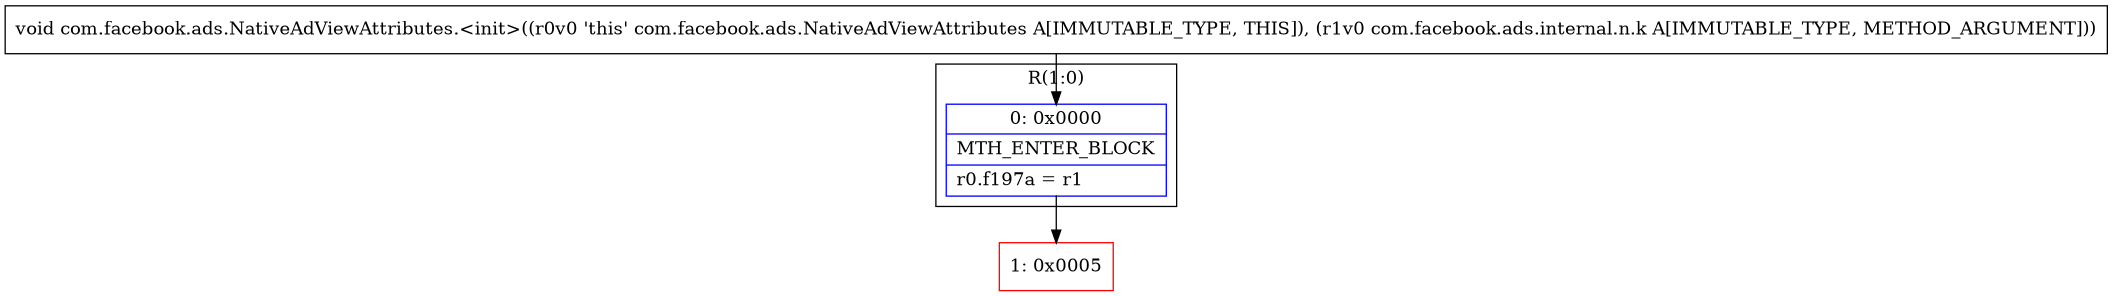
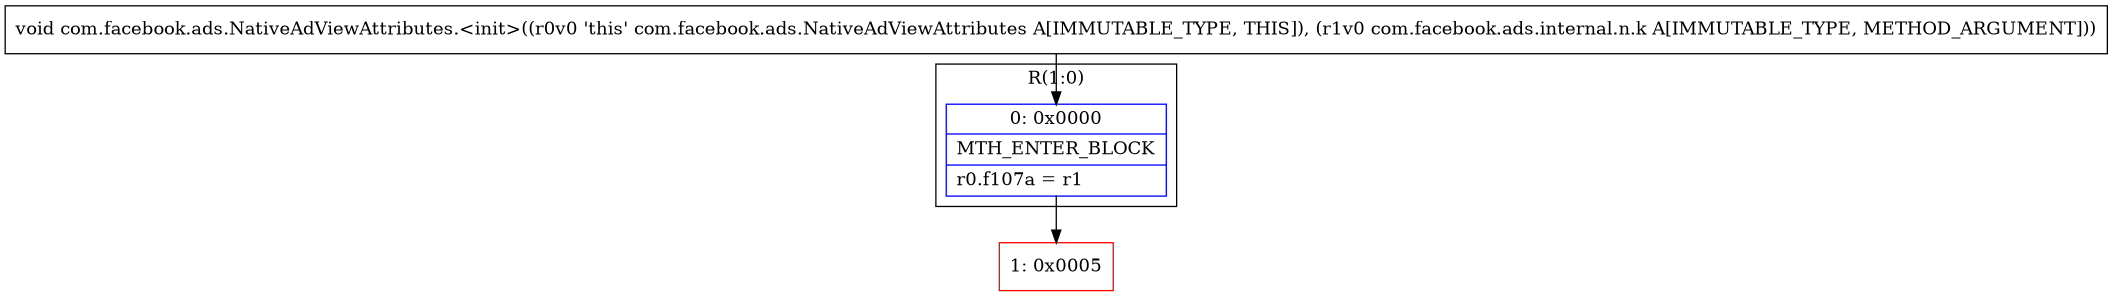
node "0: 0x0000": text "r0.f197a = r1" -> "r0.f107a = r1"
